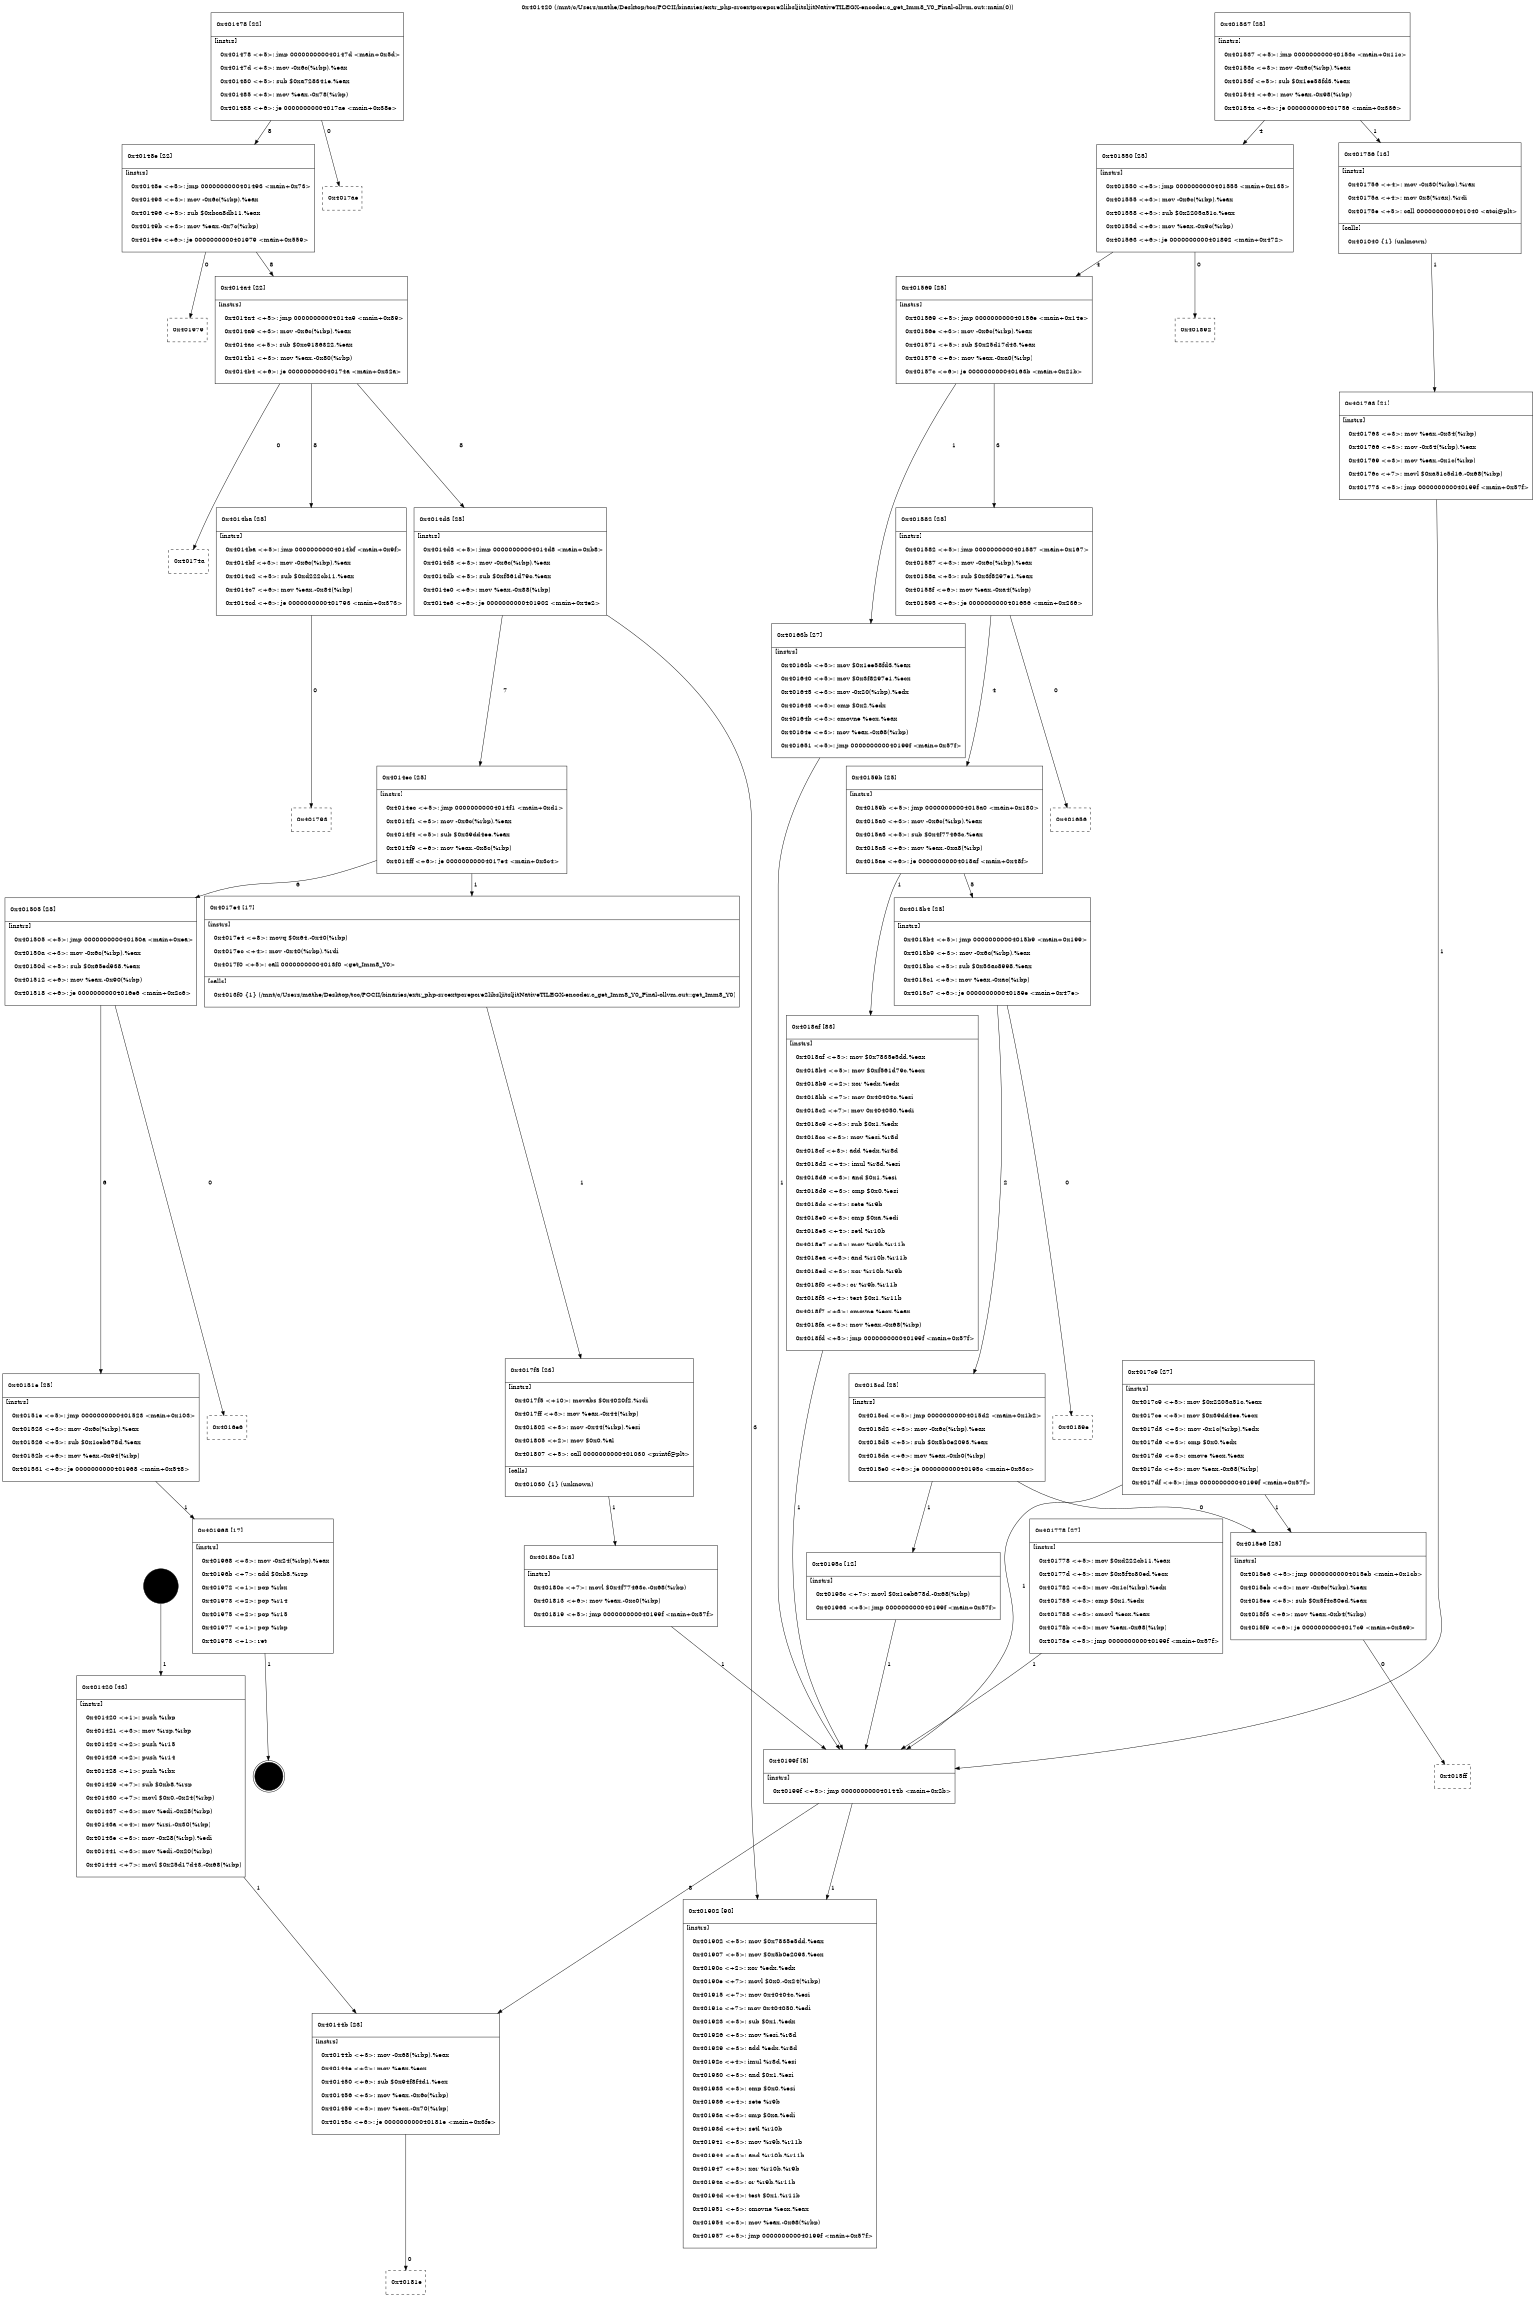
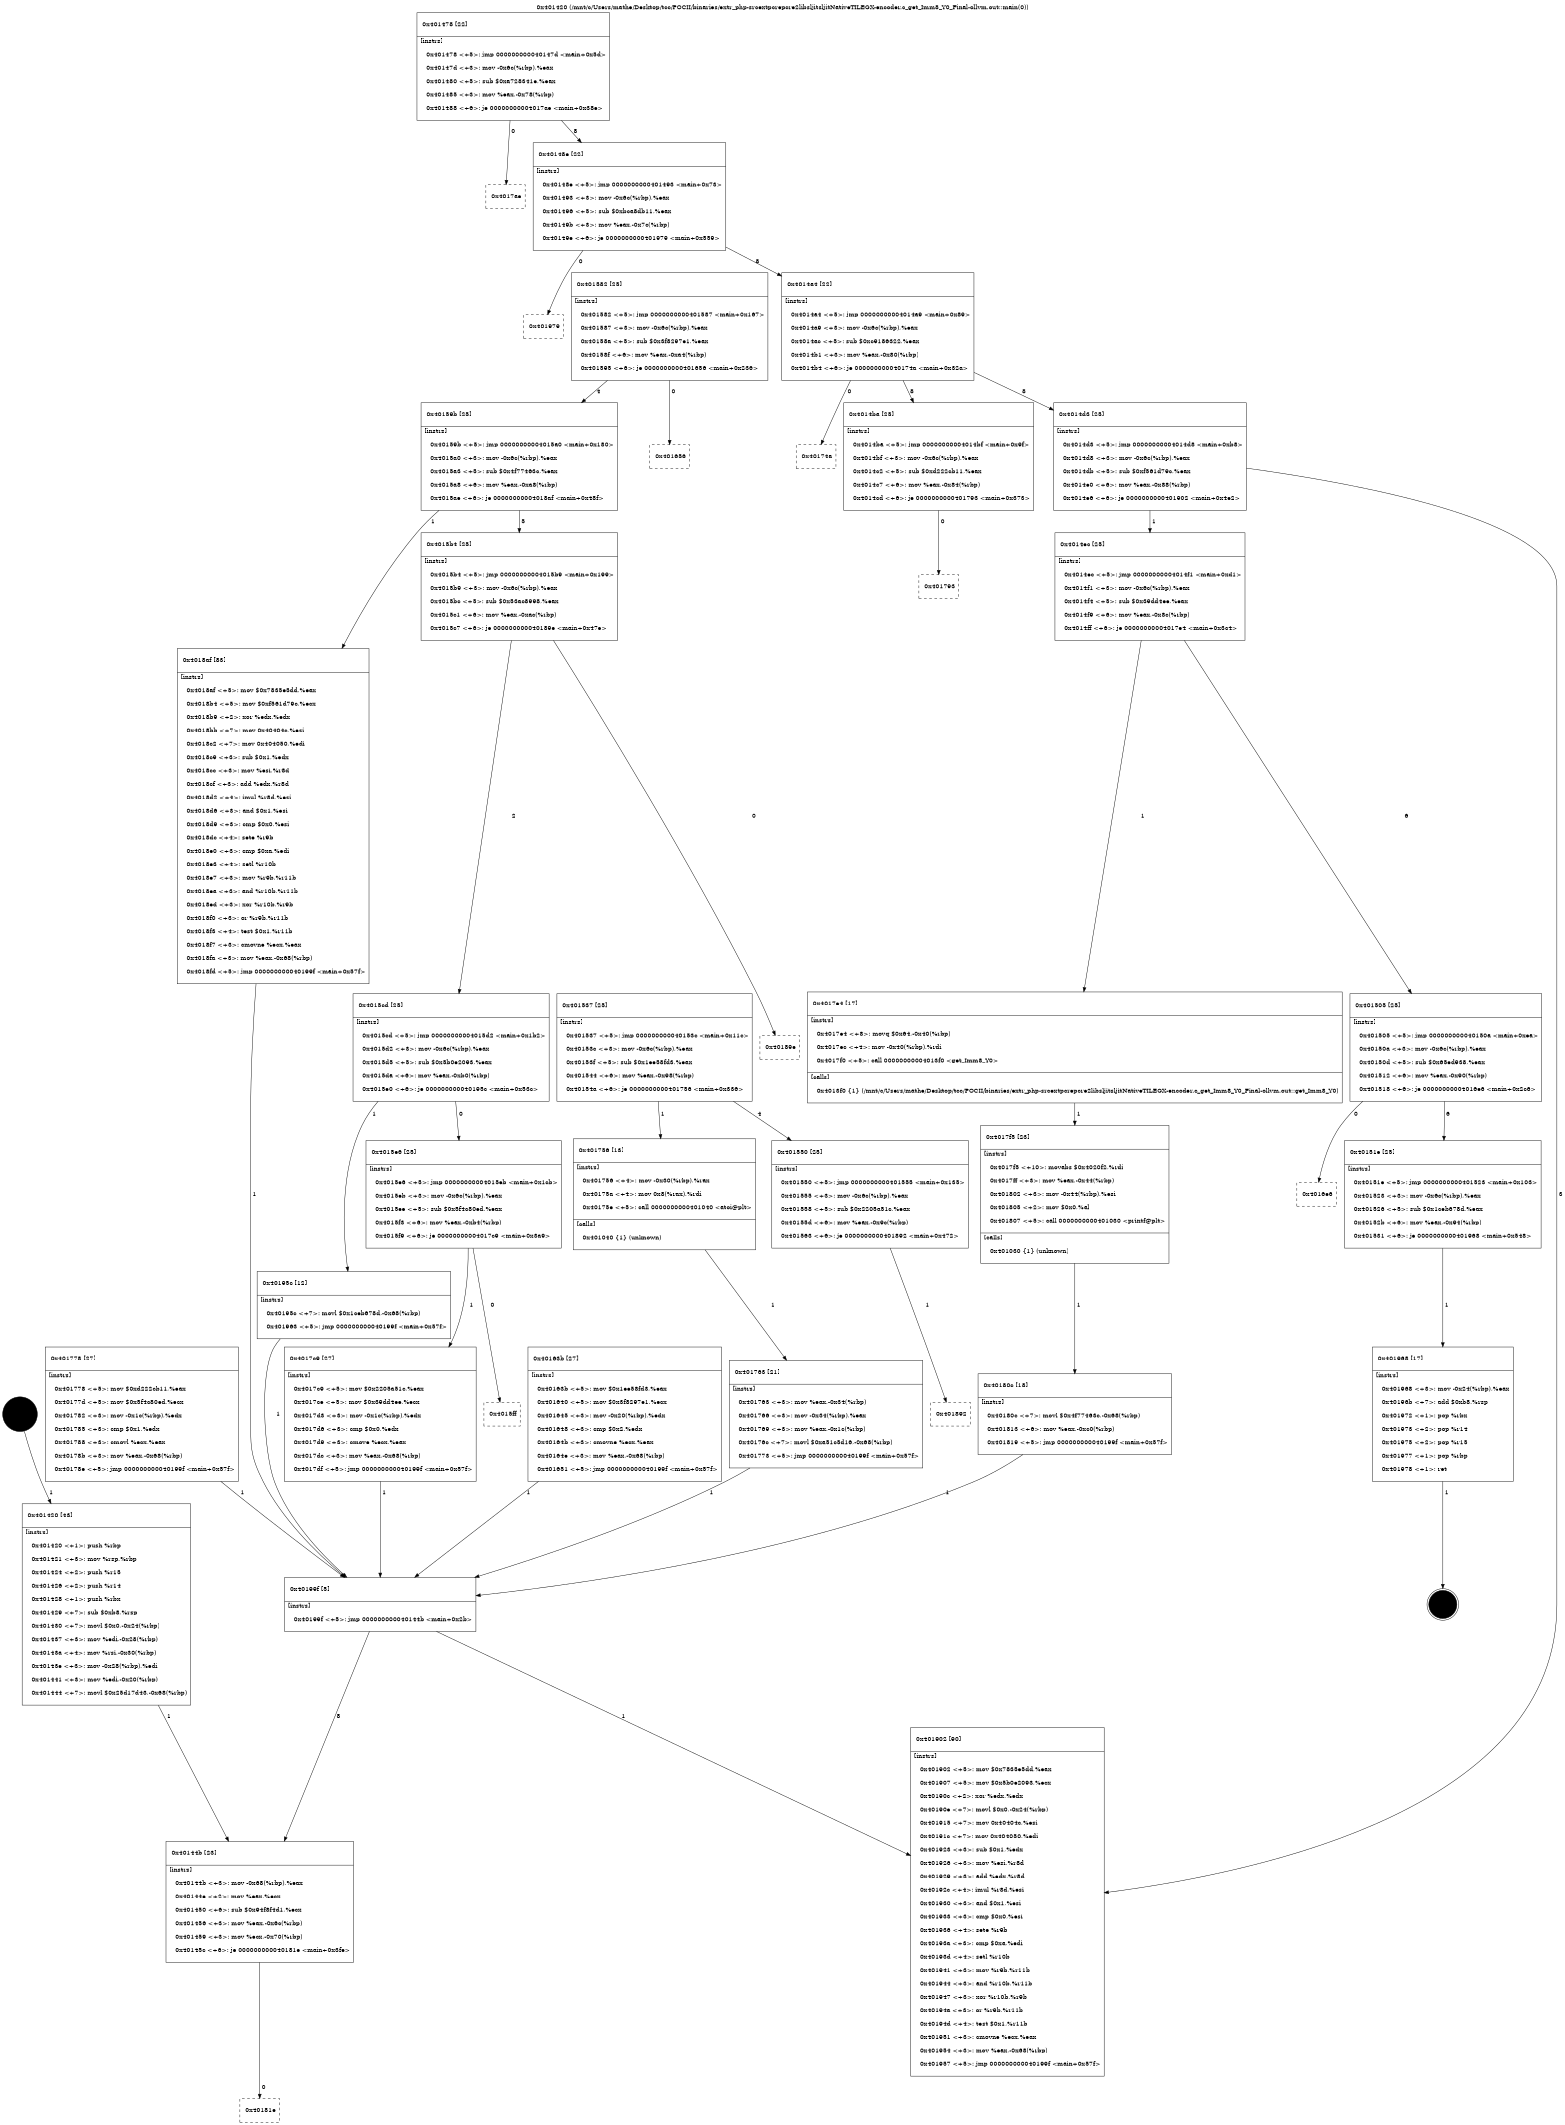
edge "0x401550 [25]" -> "0x401892": label " 0" -> " 1"
node "0x401569 [25]": removed
edge "0x4014d3 [25]" -> "0x4014ec [25]": label " 7" -> " 1"
edge "0x4017c9 [27]" -> "0x4015e6 [25]": reversed
